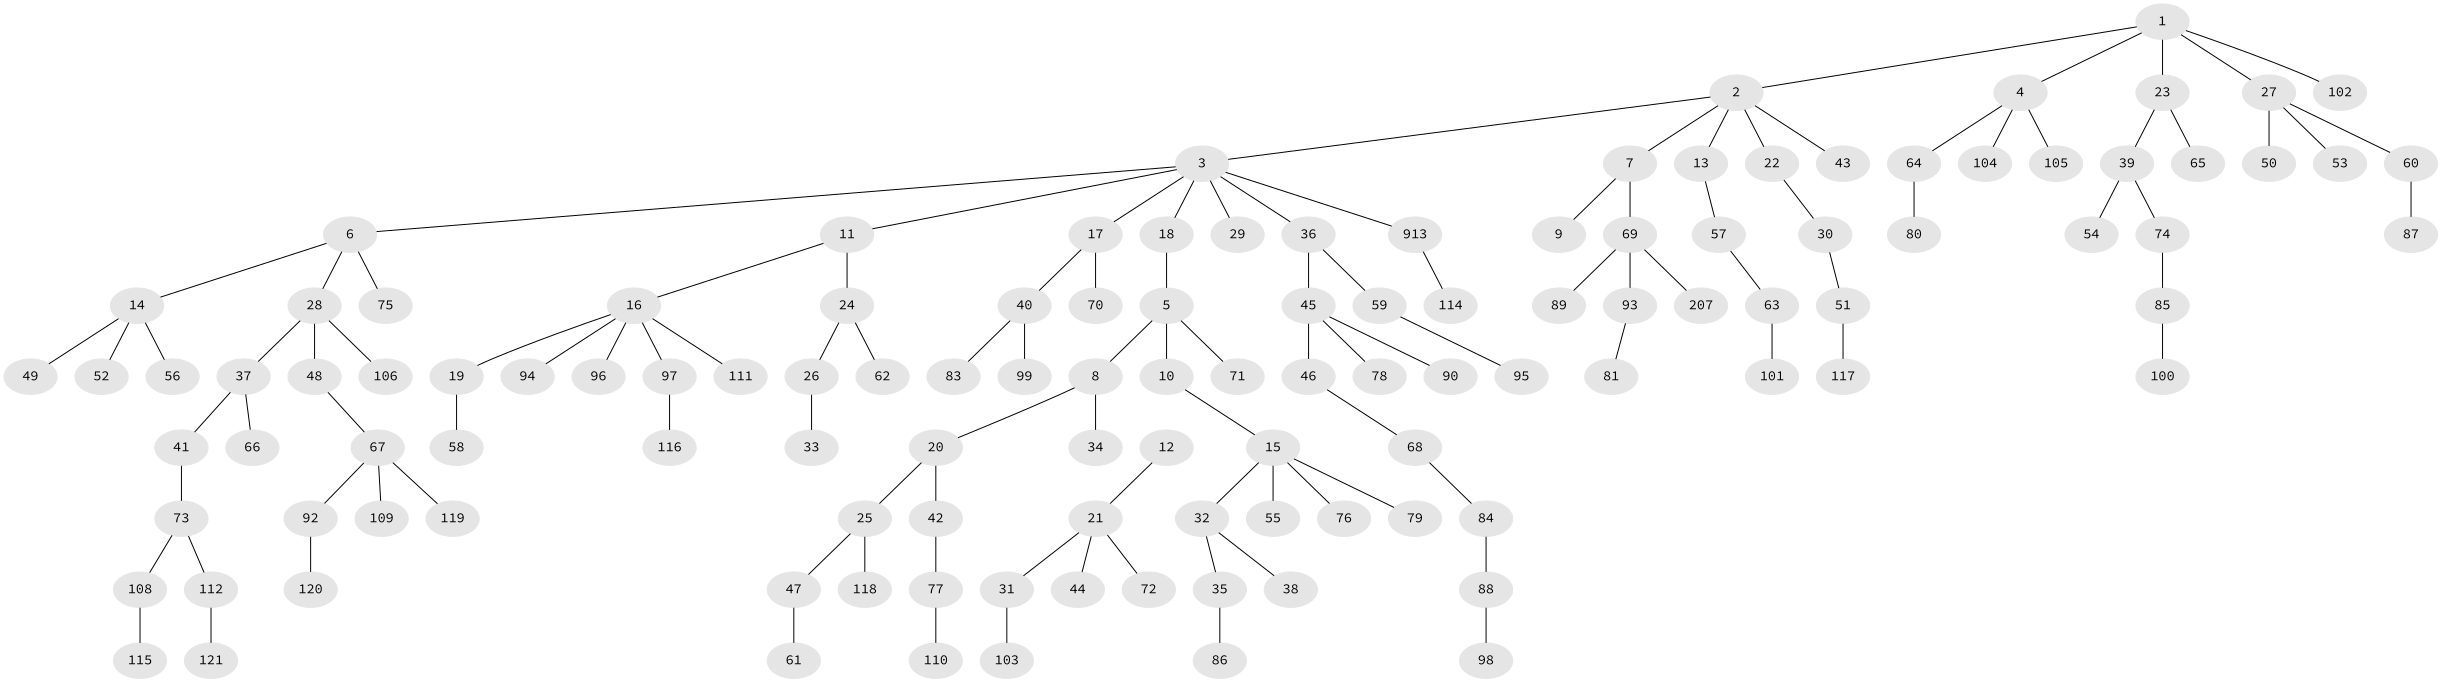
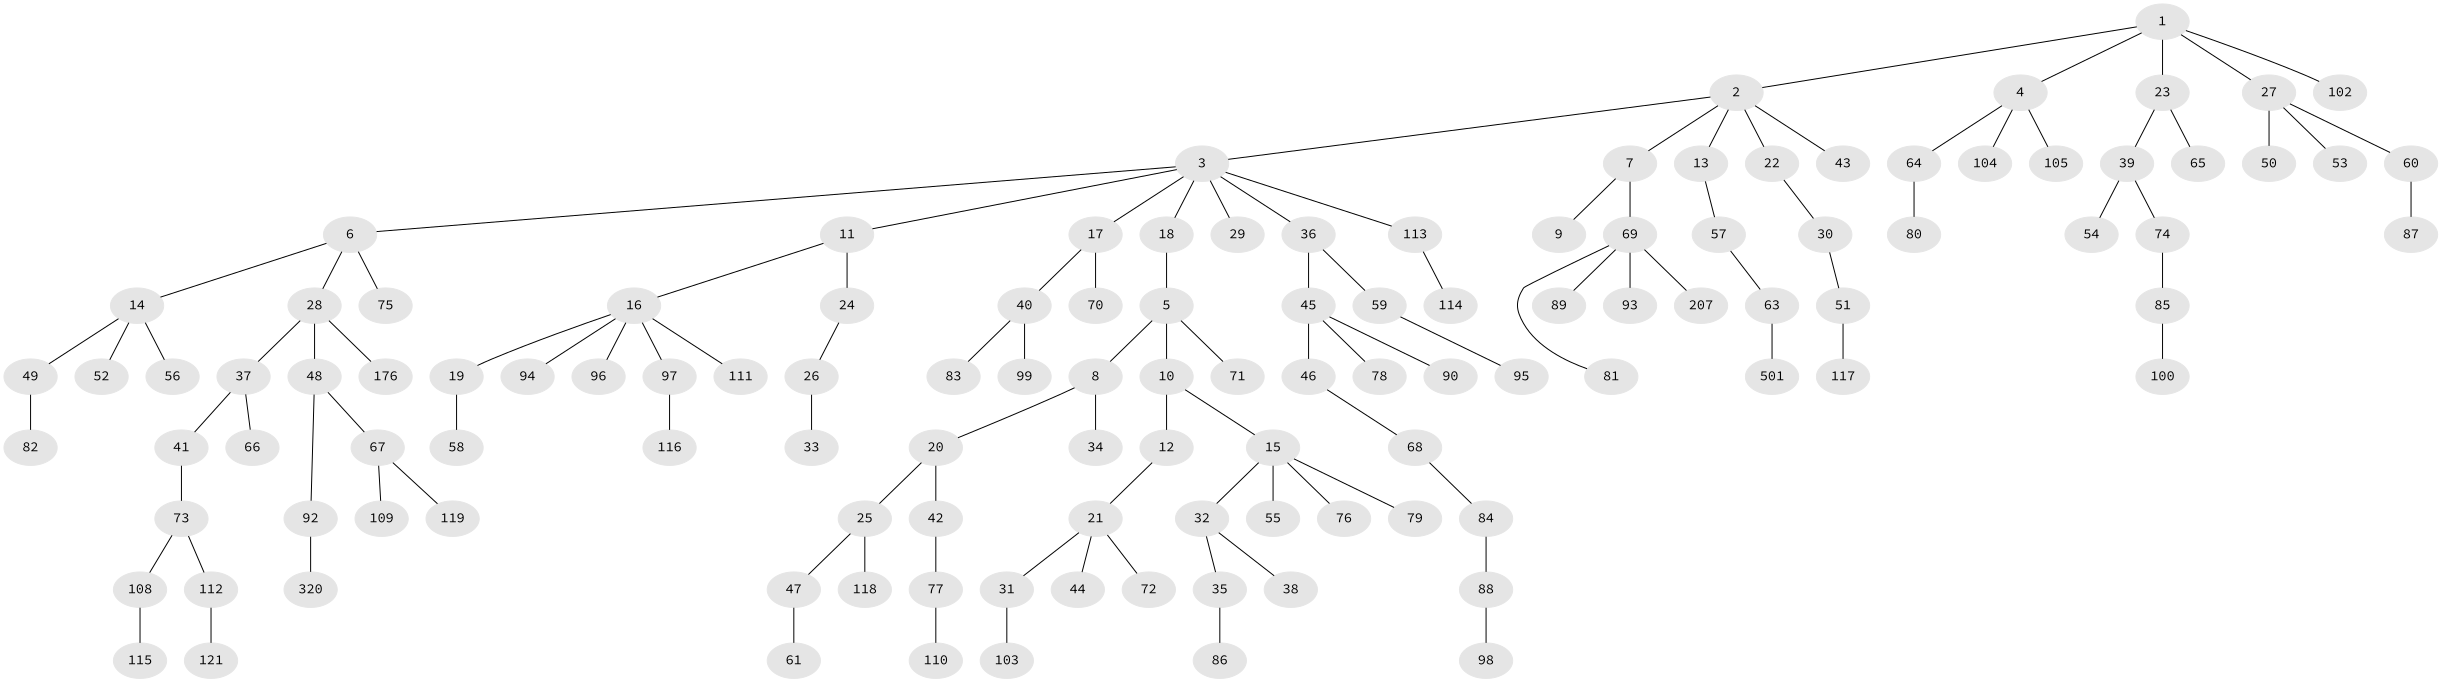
node "913": label "913" -> "113"
edge "93" -- "81": now "69" -- "81"
node "106": label "106" -> "176"
node "62": removed
node "101": label "101" -> "501"
edge "10" -- "12": added
node "82": added
edge "67" -- "92": now "48" -- "92"
node "120": label "120" -> "320"
